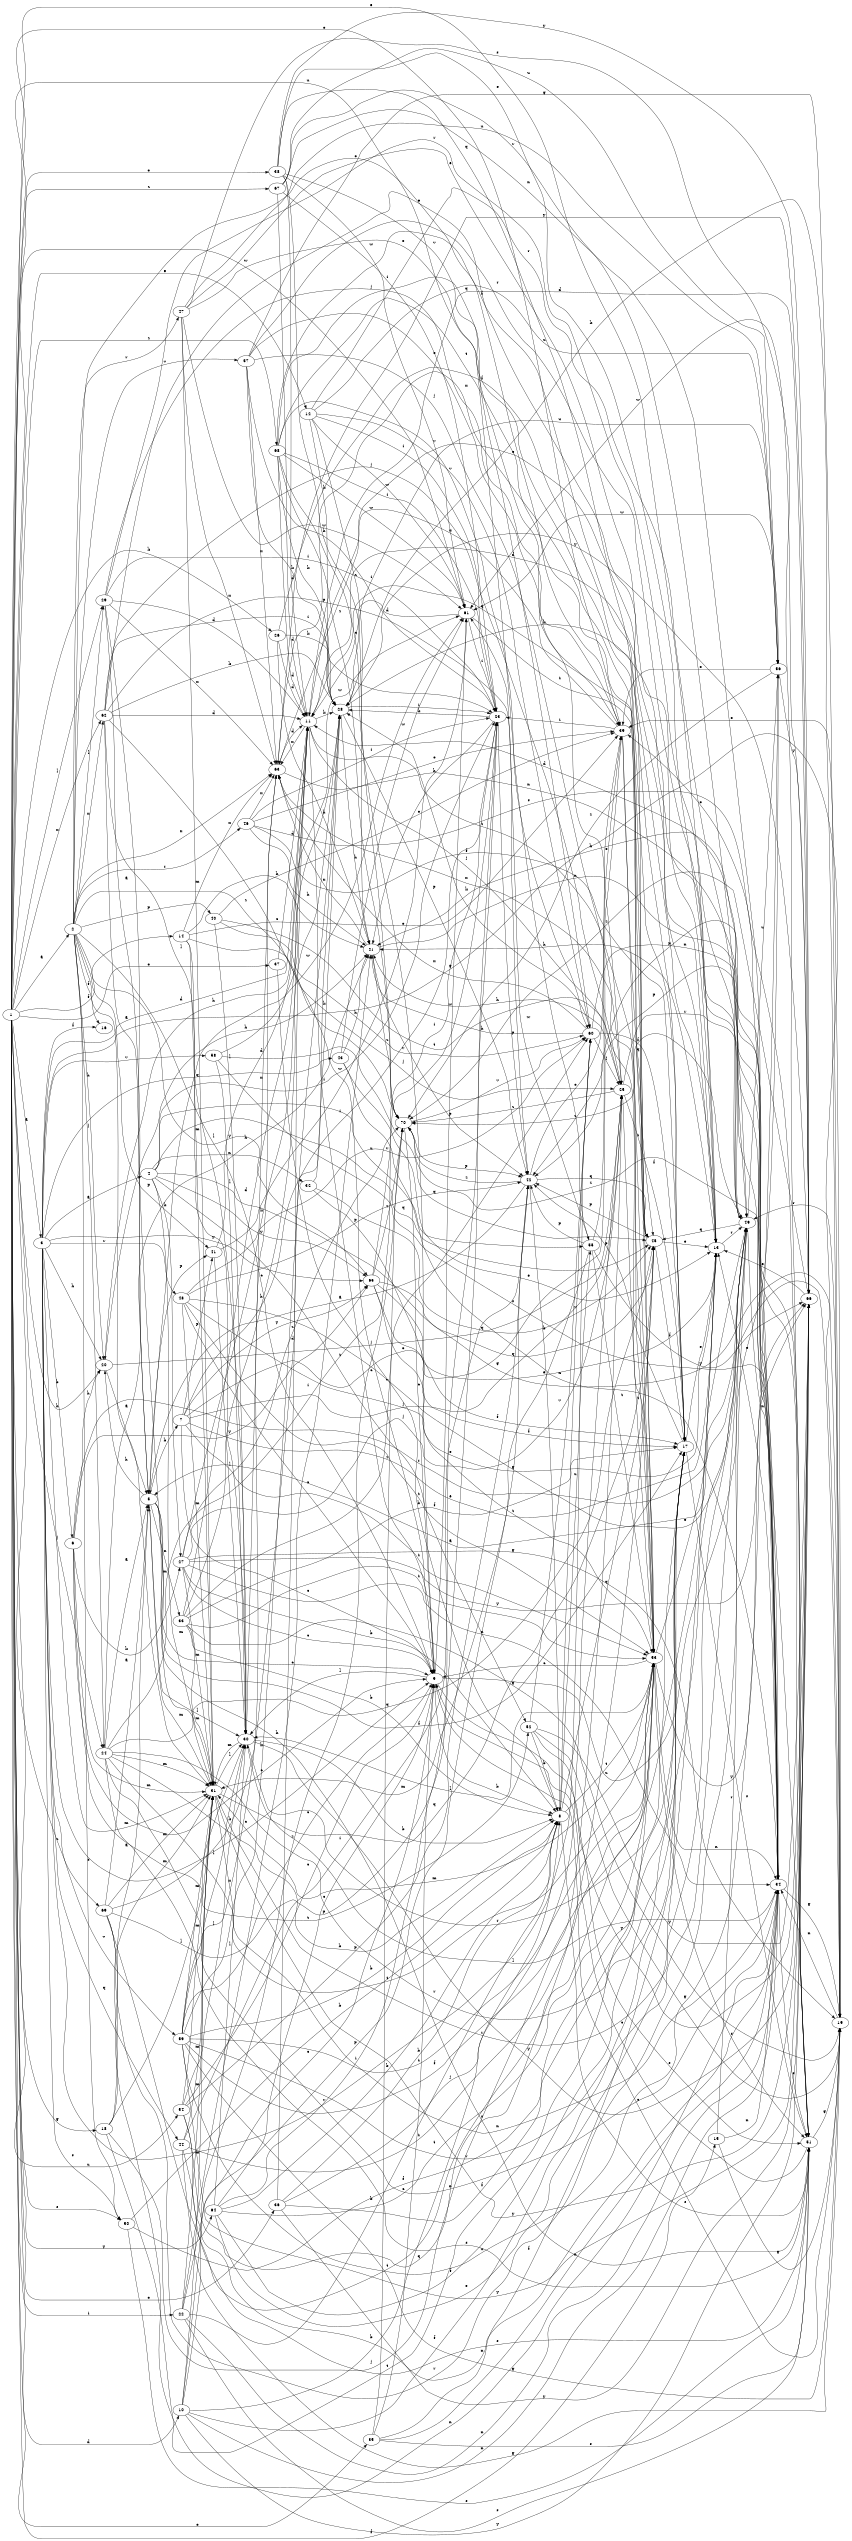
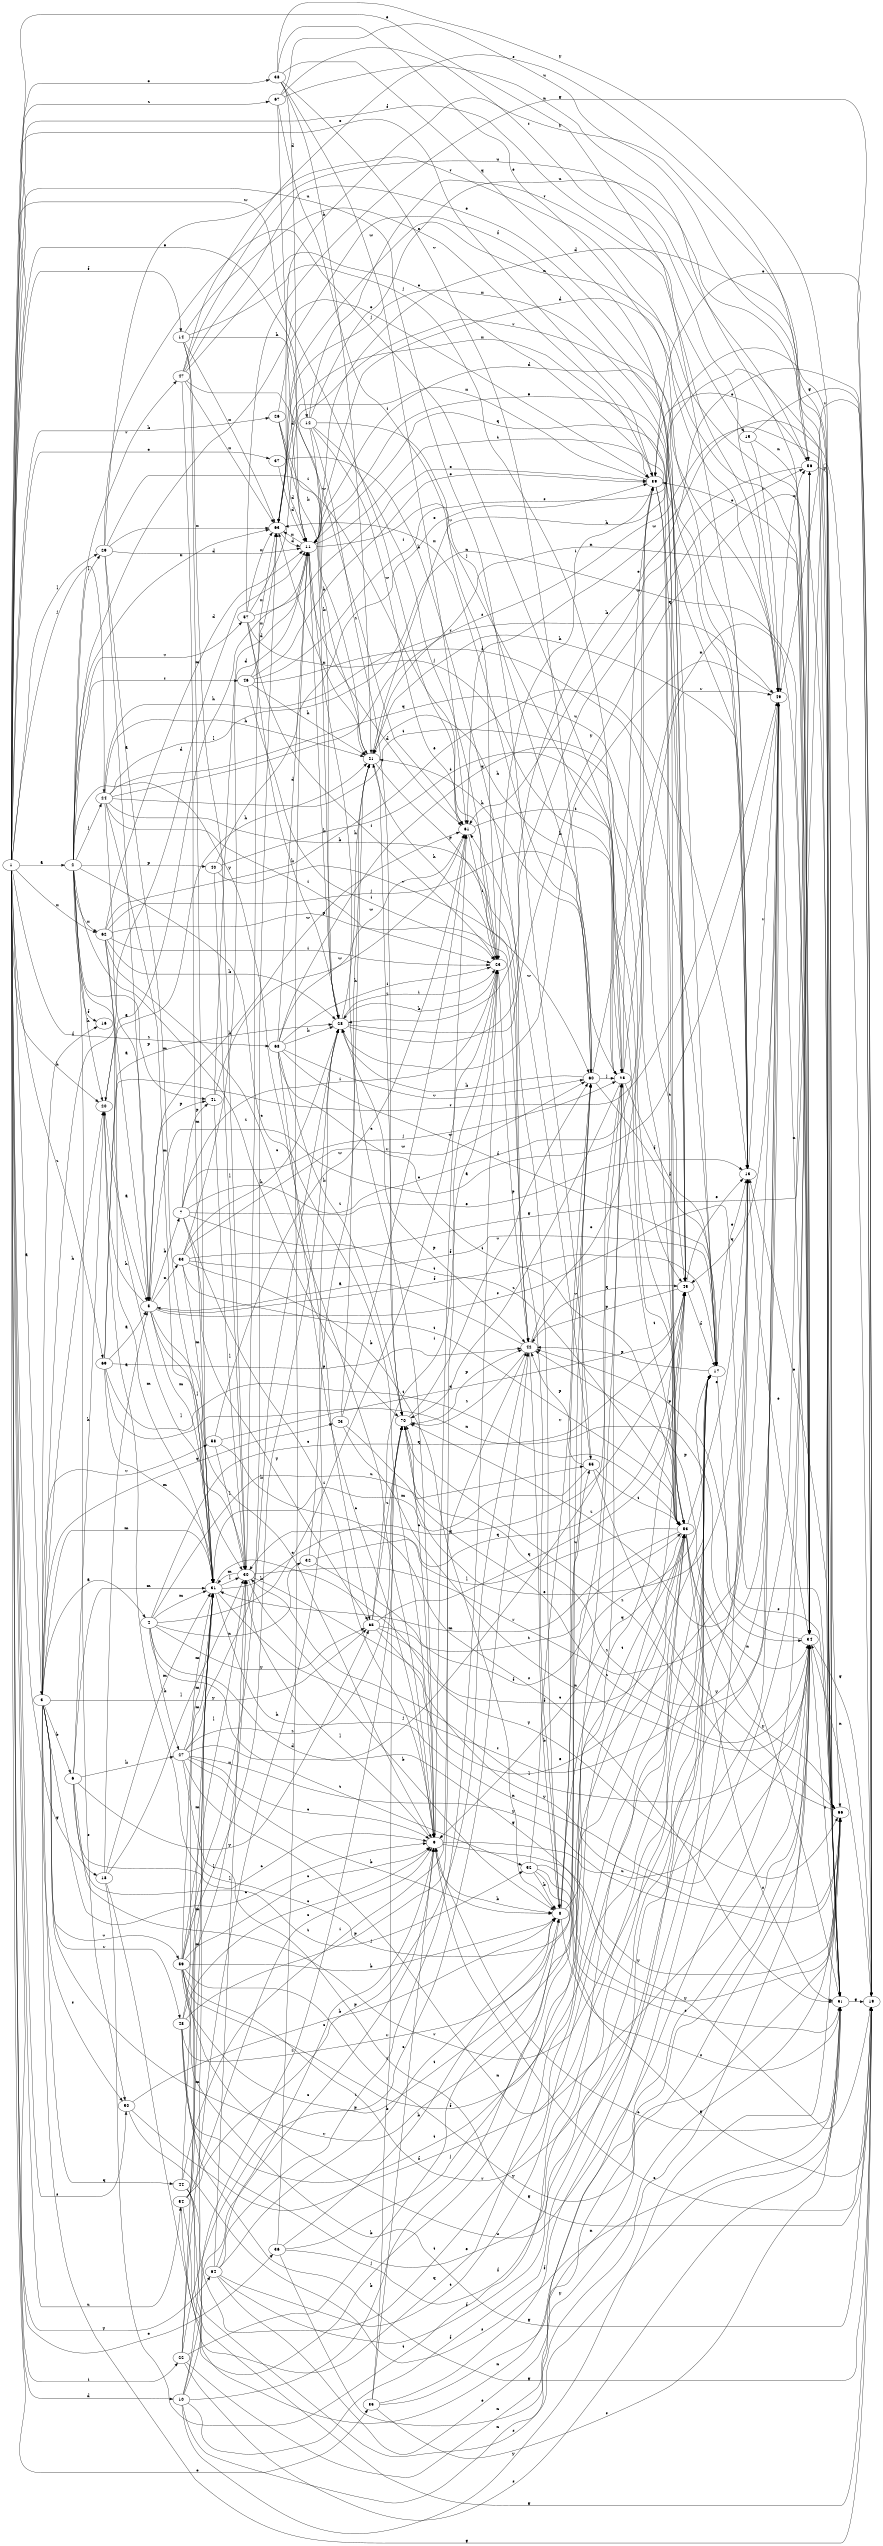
edge "55" -> "39": now "25" -> "39"
